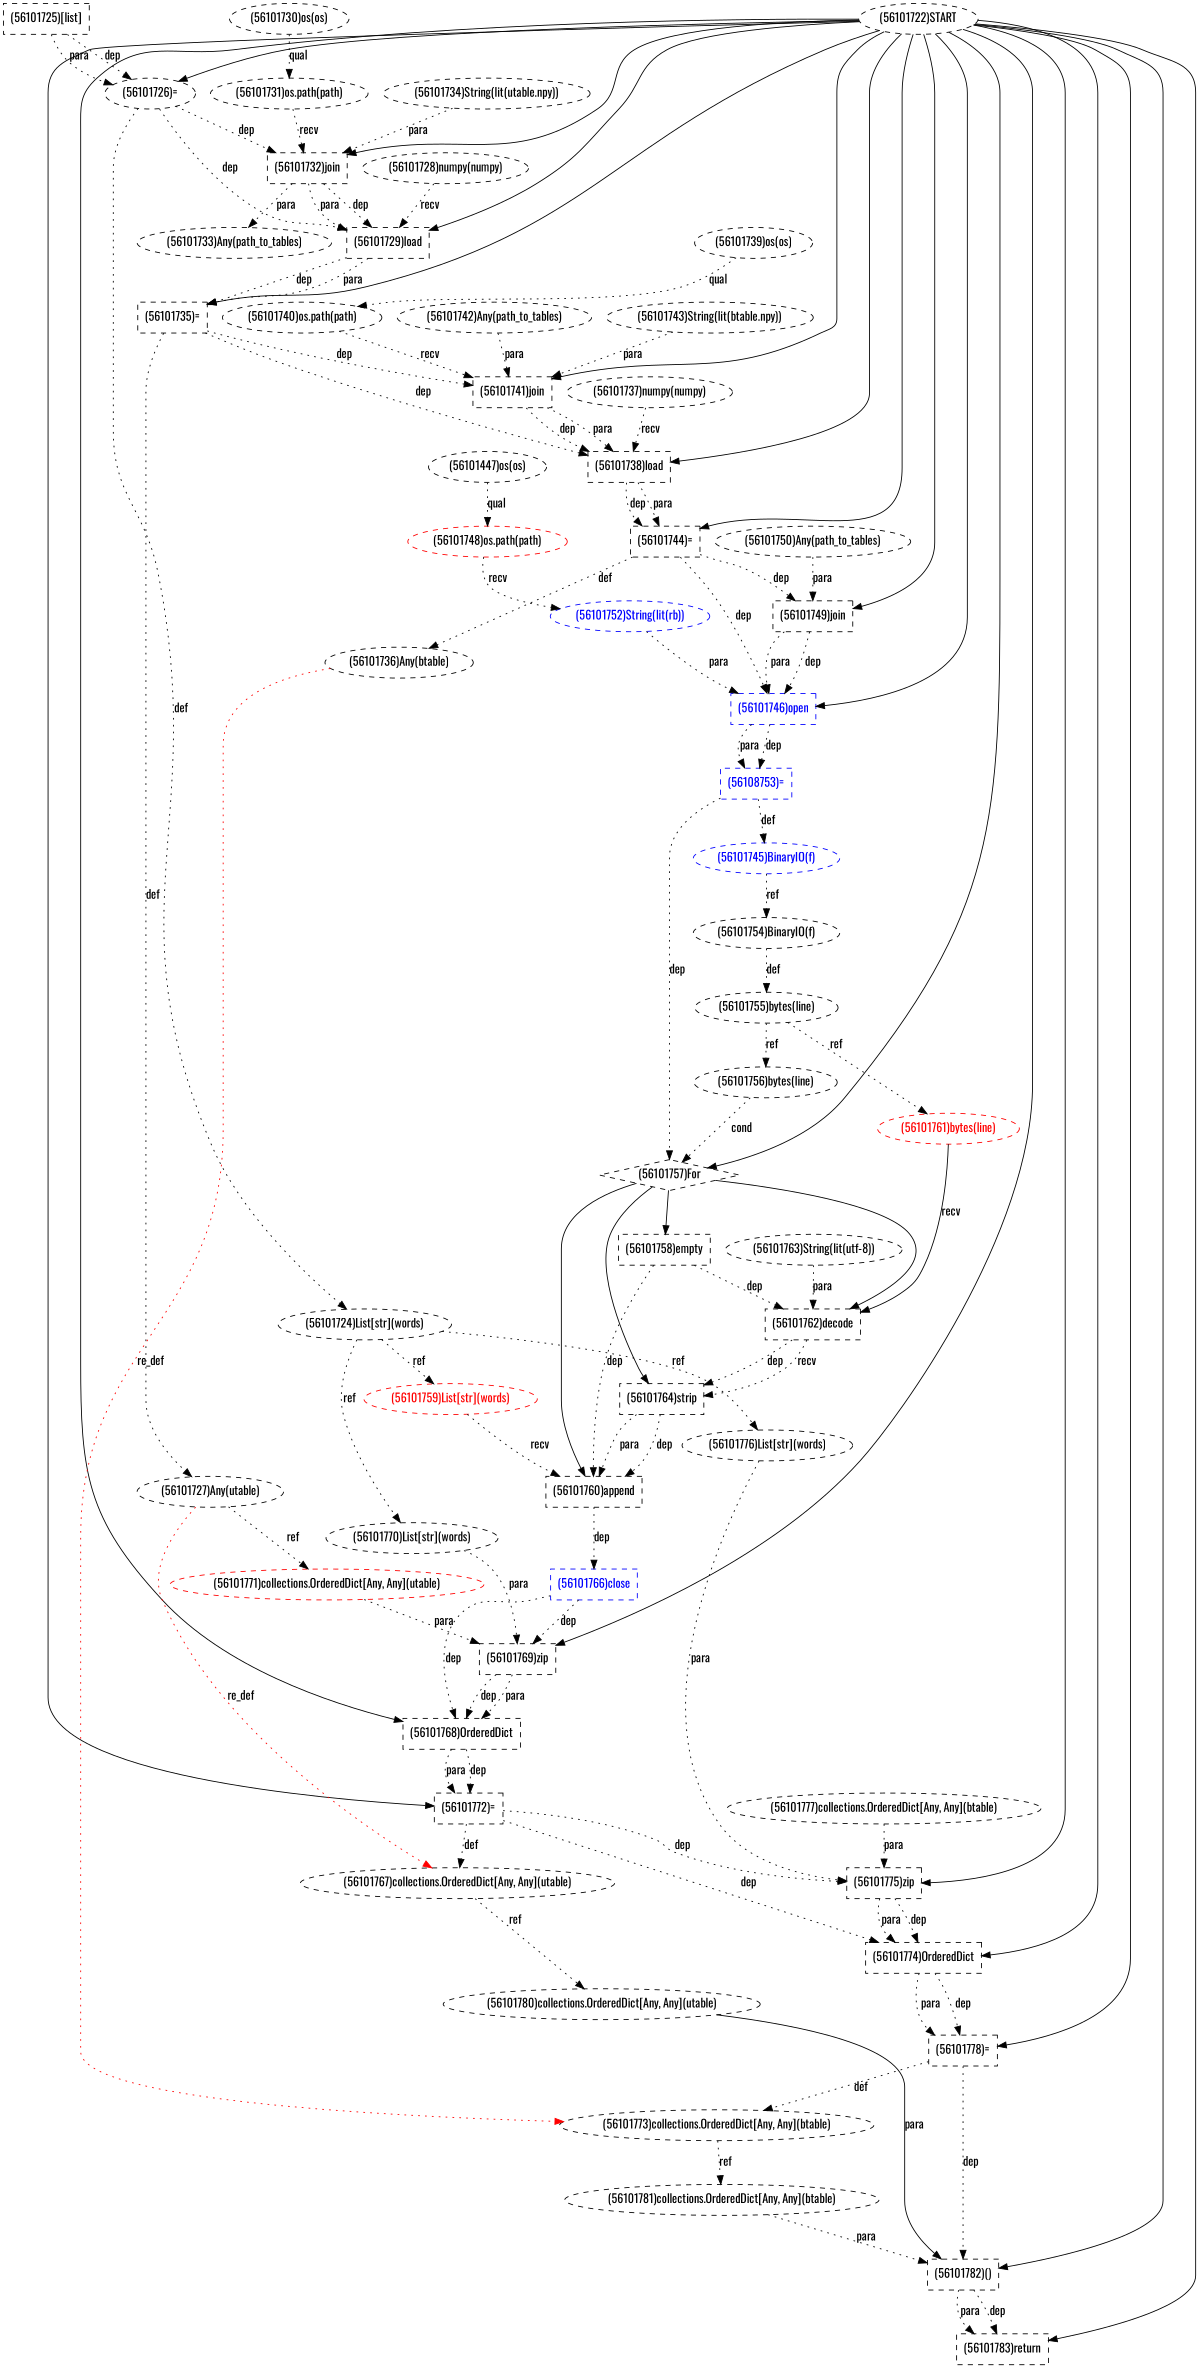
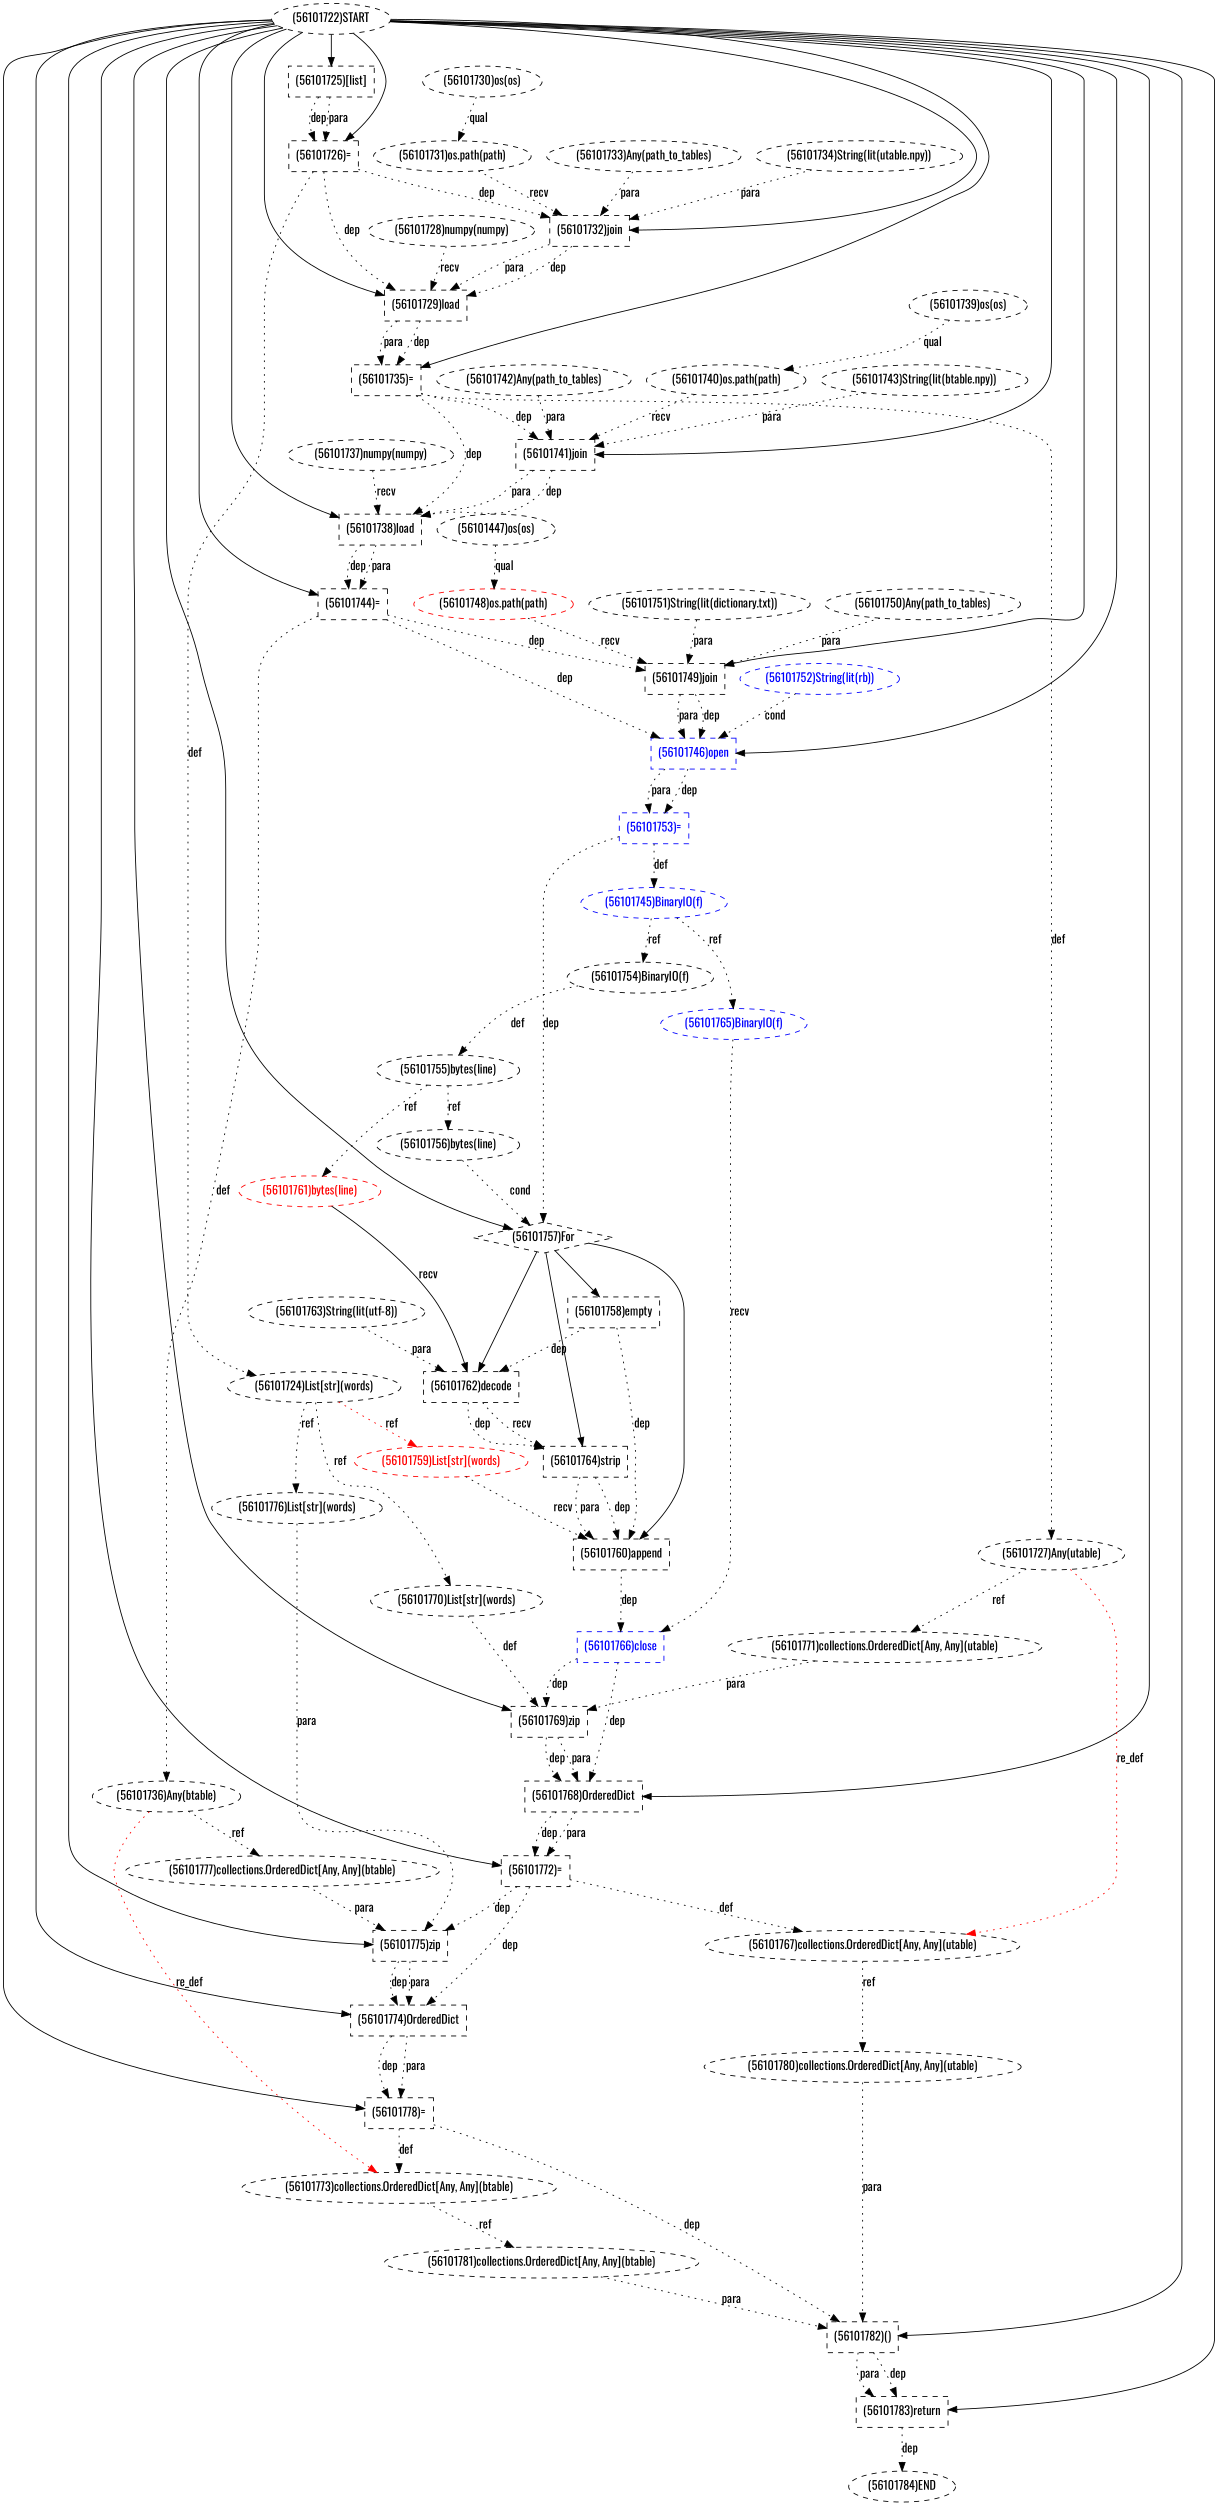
edge "(56101722)START" -> "(56101725)[list]": added
node "(56101726)=": shape ellipse -> box
edge "(56101732)join" -> "(56101733)Any(path_to_tables)": reversed
edge "(56101748)os.path(path)" -> "(56101752)String(lit(rb))": now "(56101748)os.path(path)" -> "(56101749)join"
node "(56101751)String(lit(dictionary.txt))": added
edge "(56101752)String(lit(rb))" -> "(56101746)open": label "para" -> "cond"
node "(56108753)=": label "(56108753)=" -> "(56101753)="
node "(56101765)BinaryIO(f)": added
edge "(56101724)List[str](words)" -> "(56101759)List[str](words)": color black -> red
node "(56101771)collections.OrderedDict[Any, Any](utable)": color red -> black
edge "(56101770)List[str](words)" -> "(56101769)zip": label "para" -> "def"
edge "(56101736)Any(btable)" -> "(56101777)collections.OrderedDict[Any, Any](btable)": added, label "ref"
edge "(56101780)collections.OrderedDict[Any, Any](utable)" -> "(56101782)()": style solid -> dotted
node "(56101784)END": added
